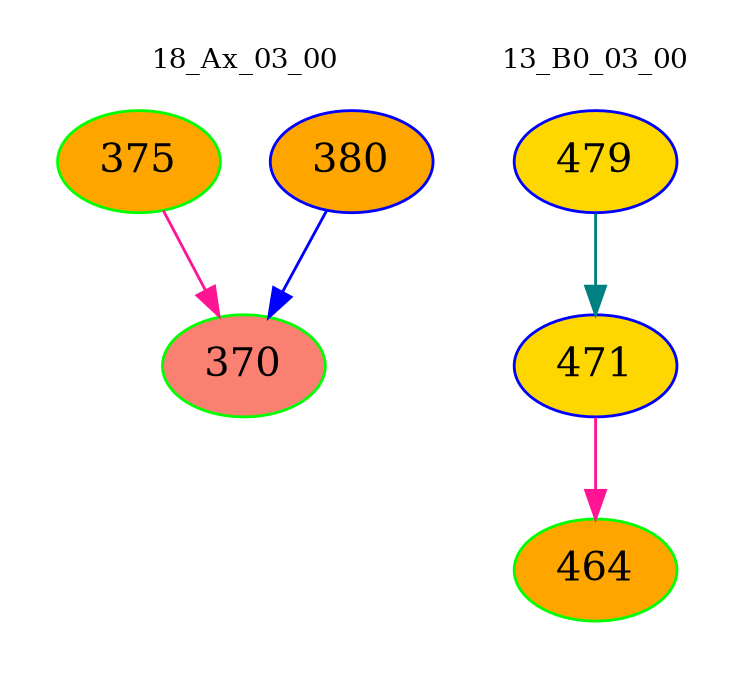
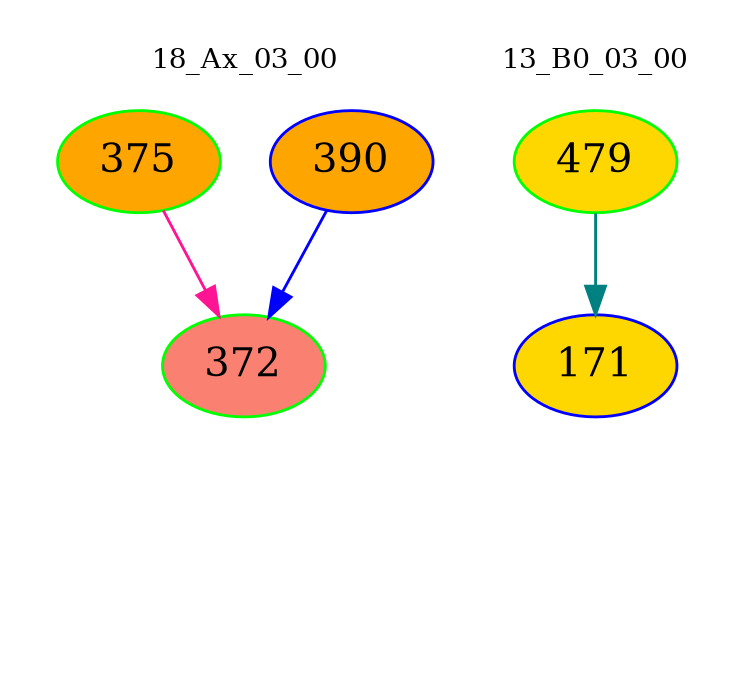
node "380": label "380" -> "390"
node "479": color blue -> green
node "370": label "370" -> "372"
node "471": label "471" -> "171"
node "464": removed
